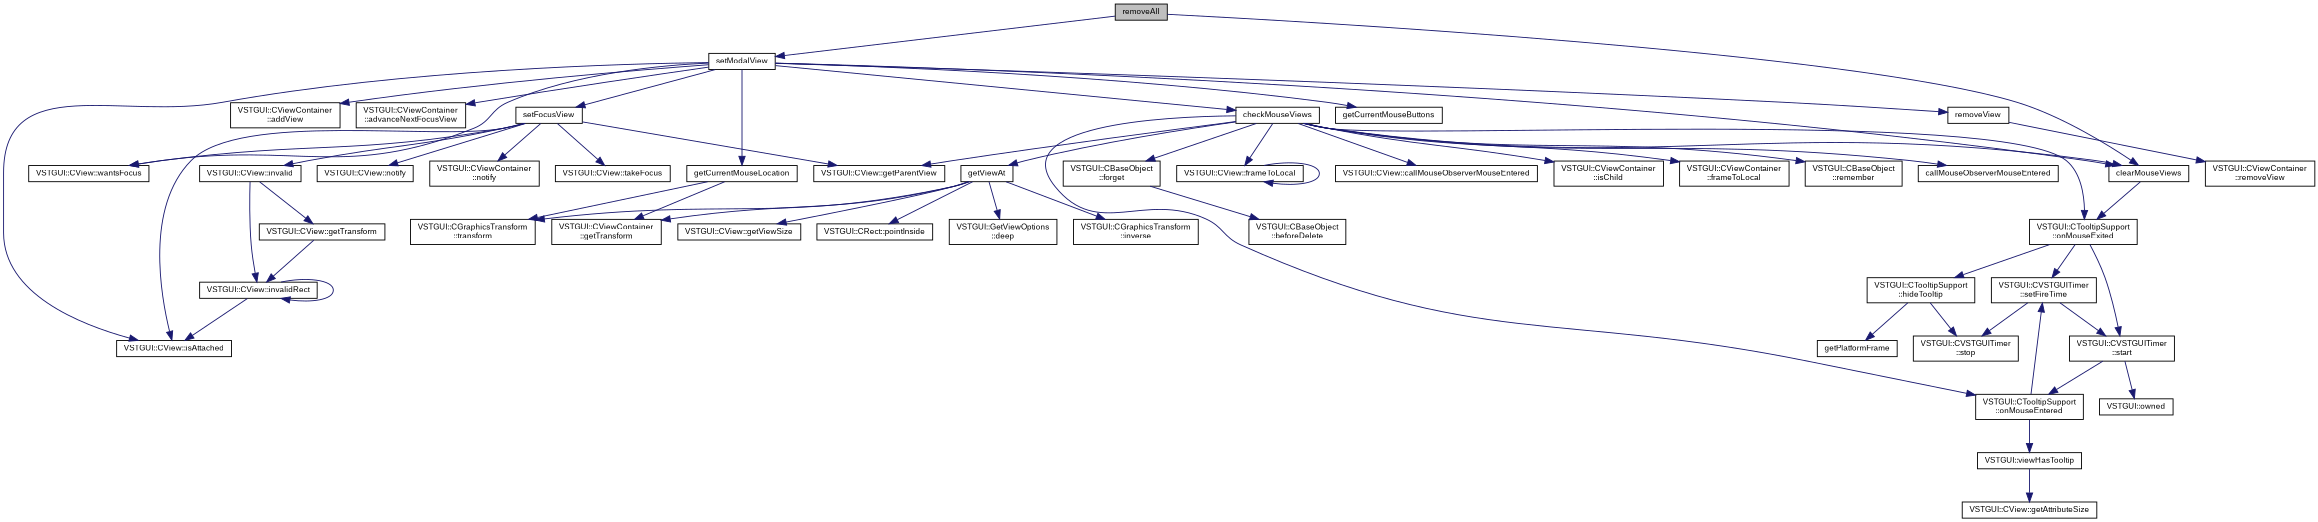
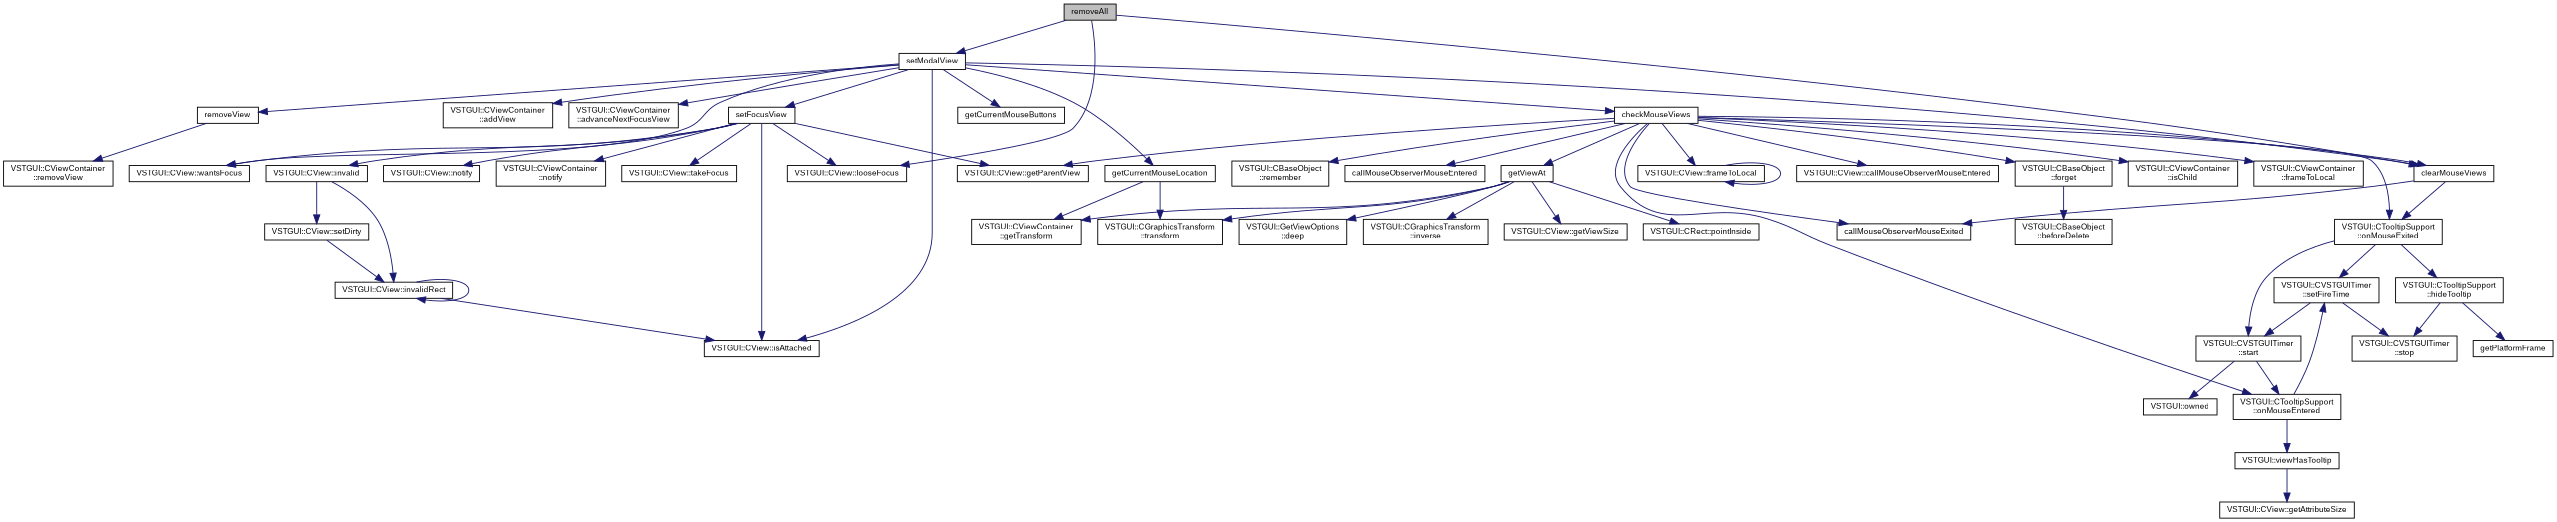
node "VSTGUI::CView::looseFocus": added
node "VSTGUI::CView::getTransform": label "VSTGUI::CView::getTransform" -> "VSTGUI::CView::setDirty"
node "callMouseObserverMouseExited": added
